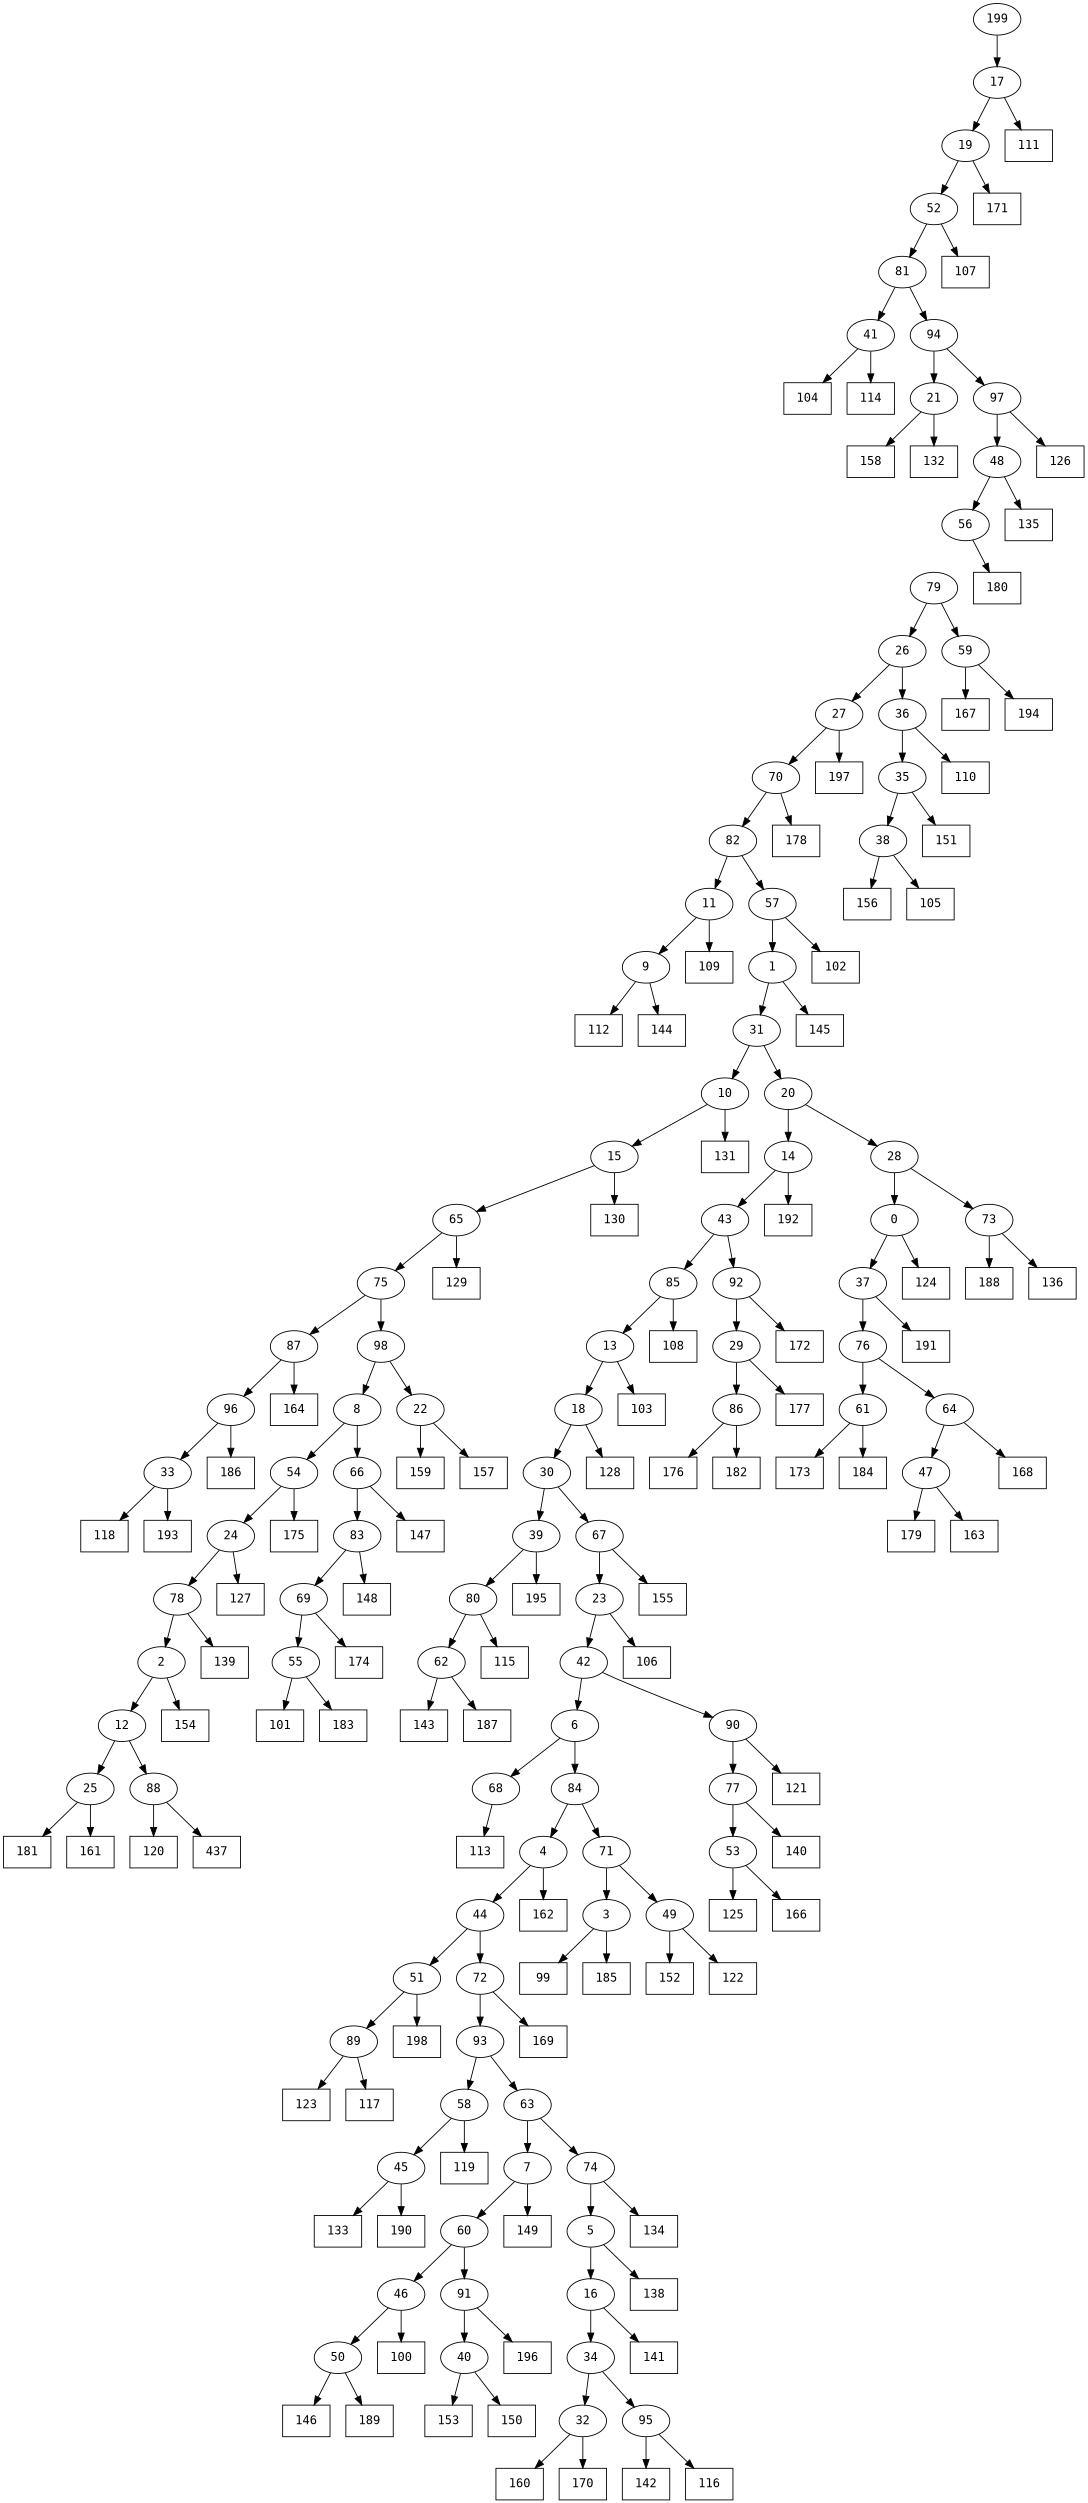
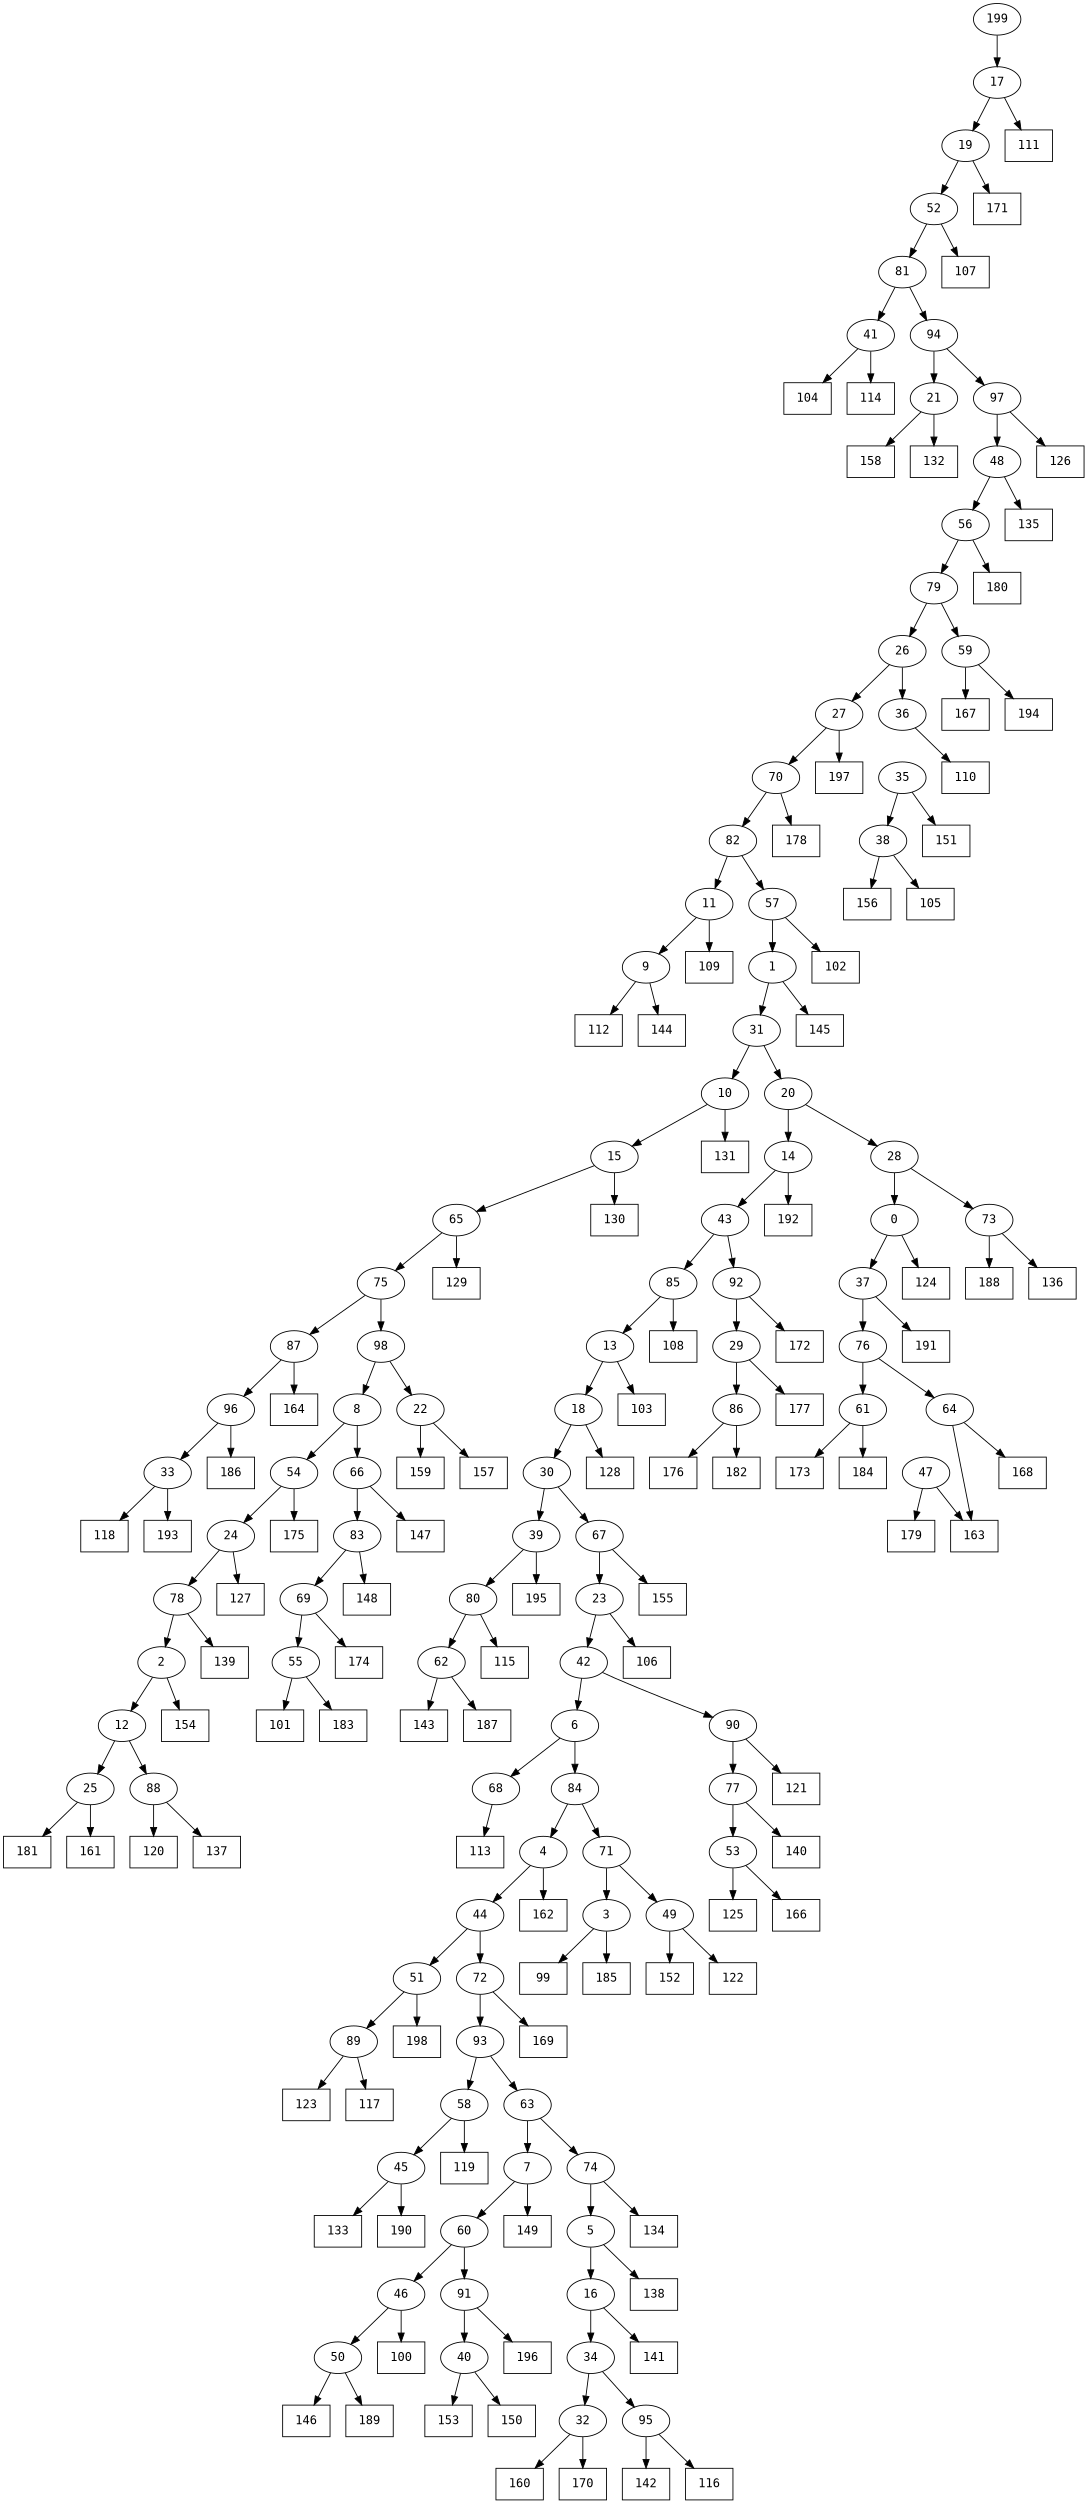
edge "56" -> "79": added
edge "36" -> "35": removed
edge "64" -> "47": now "64" -> "163"
node "437": label "437" -> "137"
